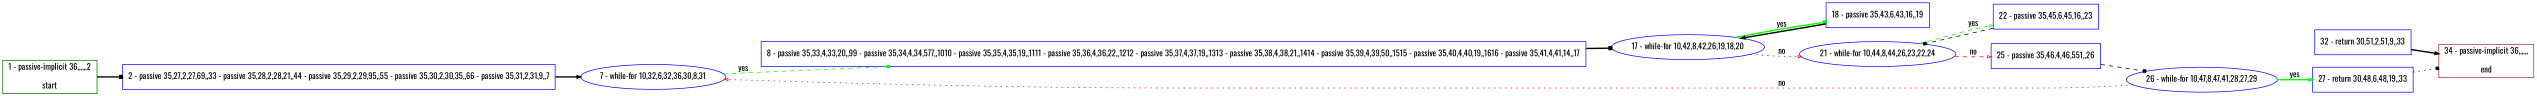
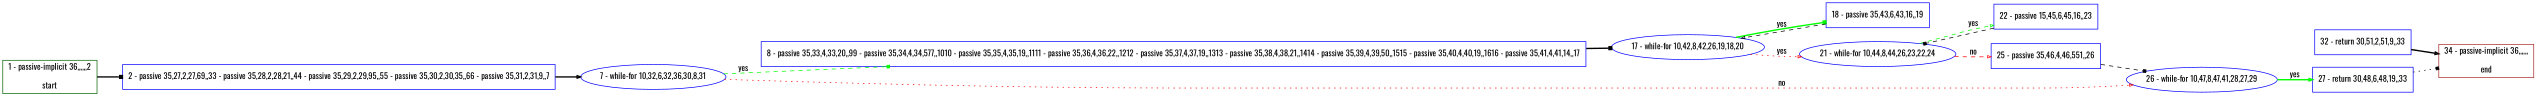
node "22 - passive 35,45,6,45,16,,23": label "22 - passive 35,45,6,45,16,,23" -> "22 - passive 15,45,6,45,16,,23"
edge "18 - passive 35,43,6,43,16,,19" -> "17 - while-for 10,42,8,42,26,19,18,20": style bold -> dashed
edge "17 - while-for 10,42,8,42,26,19,18,20" -> "21 - while-for 10,44,8,44,26,23,22,24": label "no" -> "yes"
edge "26 - while-for 10,47,8,47,41,28,27,29" -> "7 - while-for 10,32,6,32,36,30,8,31": reversed
